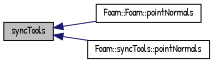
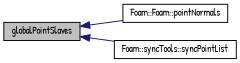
node "syncTools": label "syncTools" -> "globalPointSlaves"
node "Foam::syncTools::pointNormals": label "Foam::syncTools::pointNormals" -> "Foam::syncTools::syncPointList"
